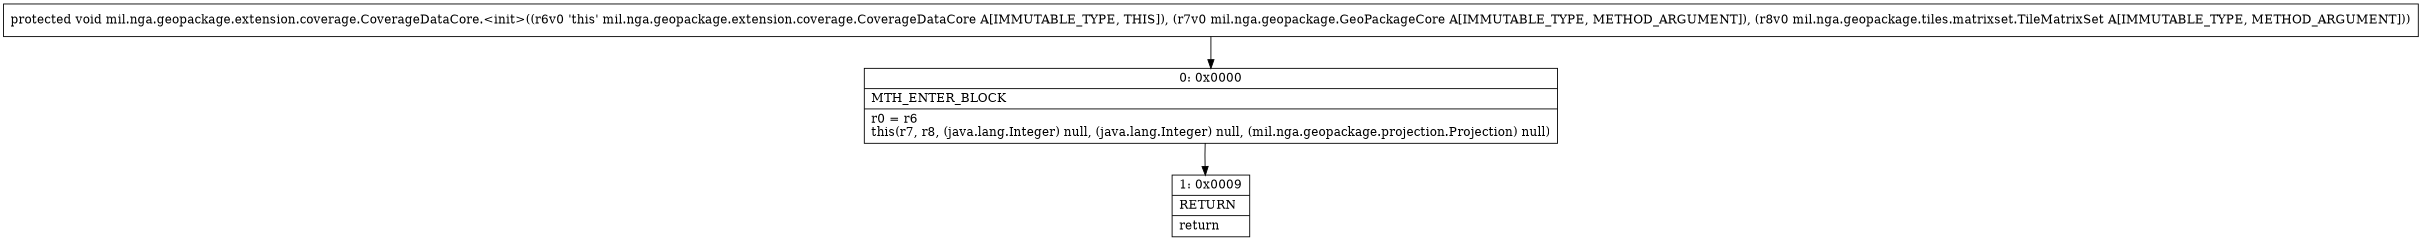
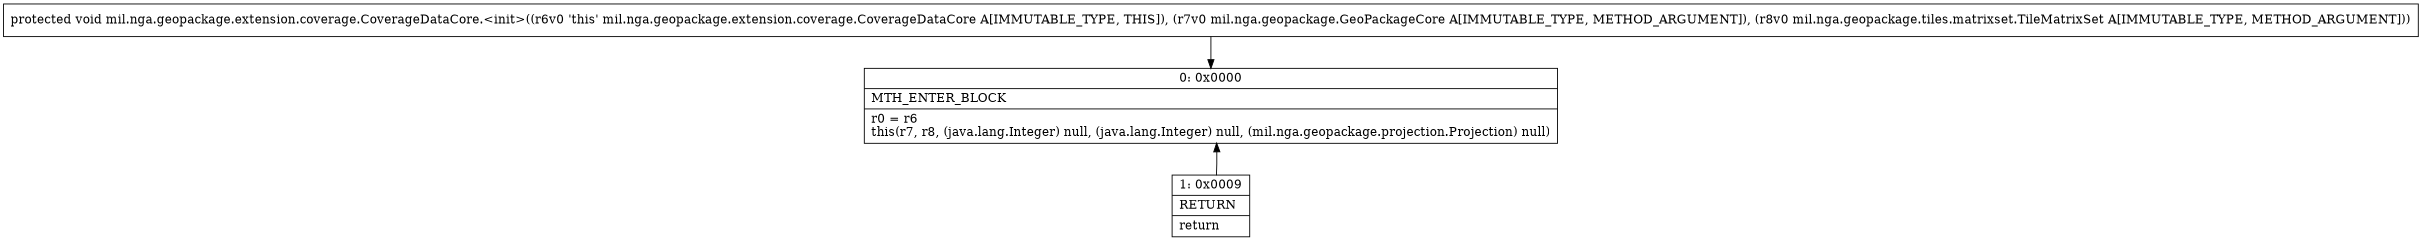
edge "0: 0x0000" -> "1: 0x0009": reversed
